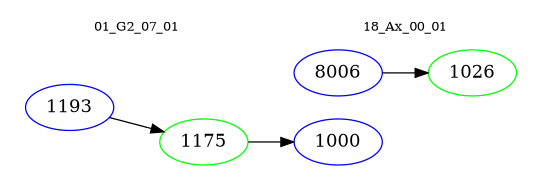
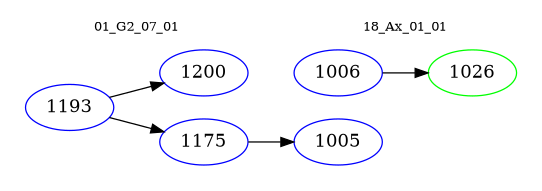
cluster "18_Ax_00_01": label "18_Ax_00_01" -> "18_Ax_01_01"
node "1200": added
node "8006": label "8006" -> "1006"
node "1175": color green -> blue
node "1000": label "1000" -> "1005"
